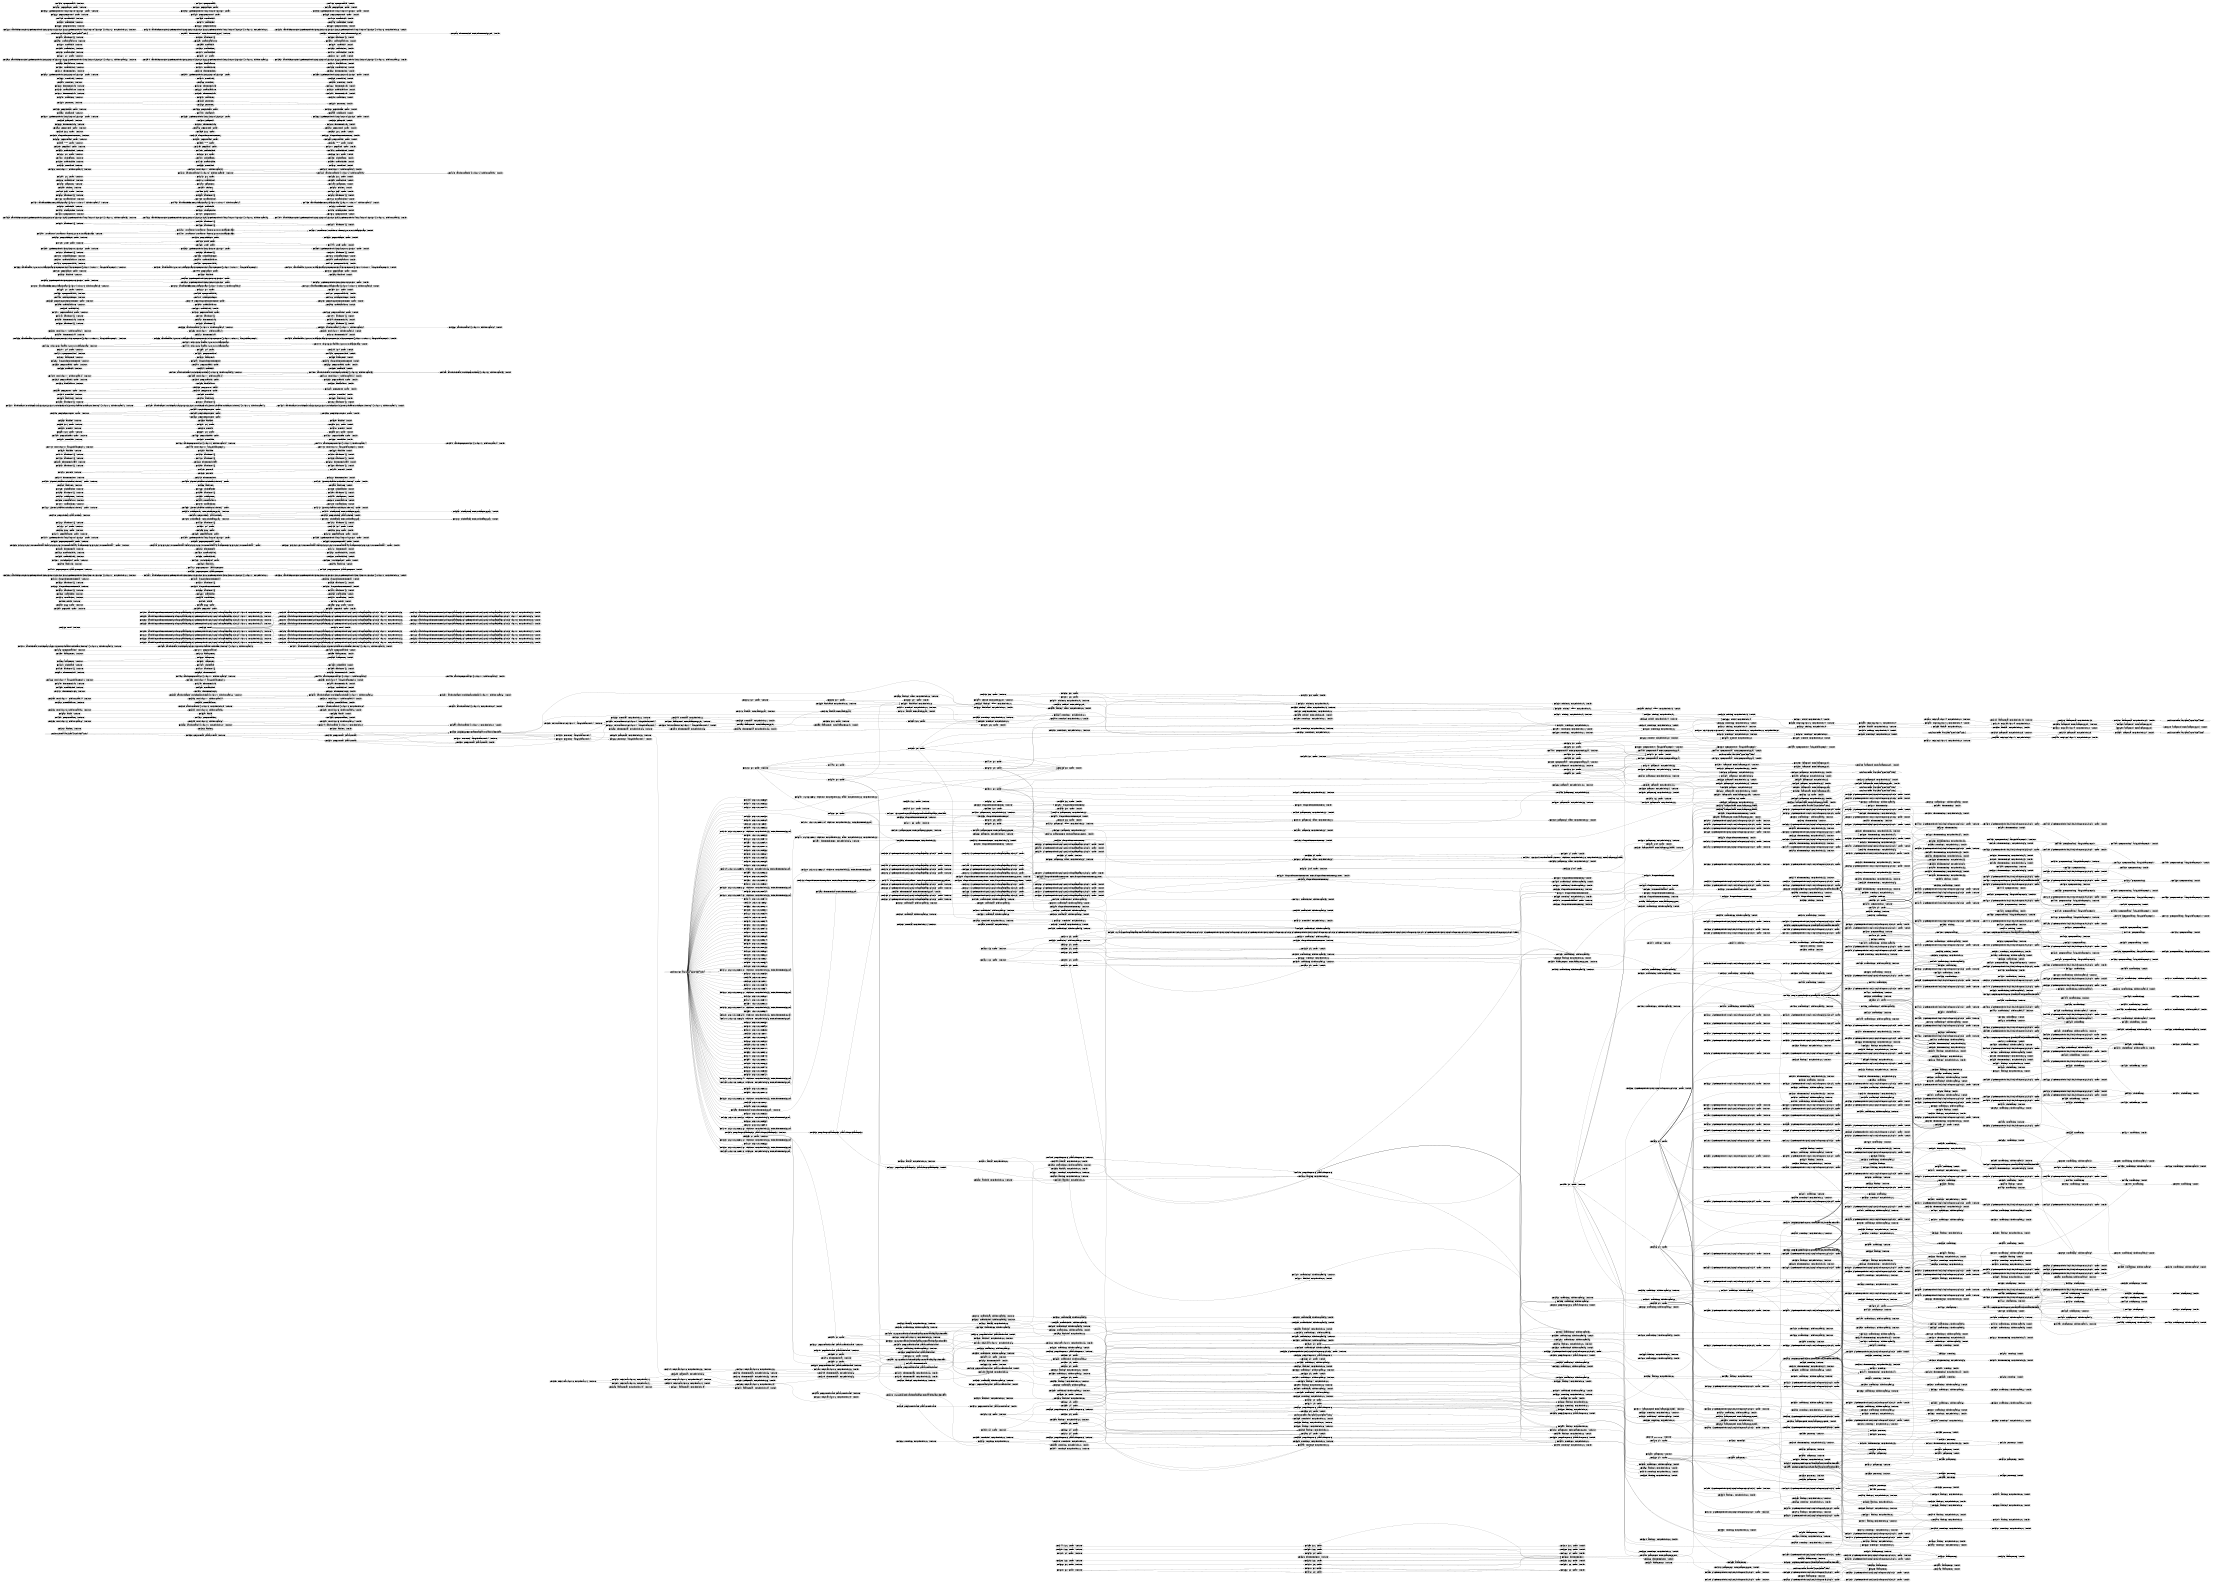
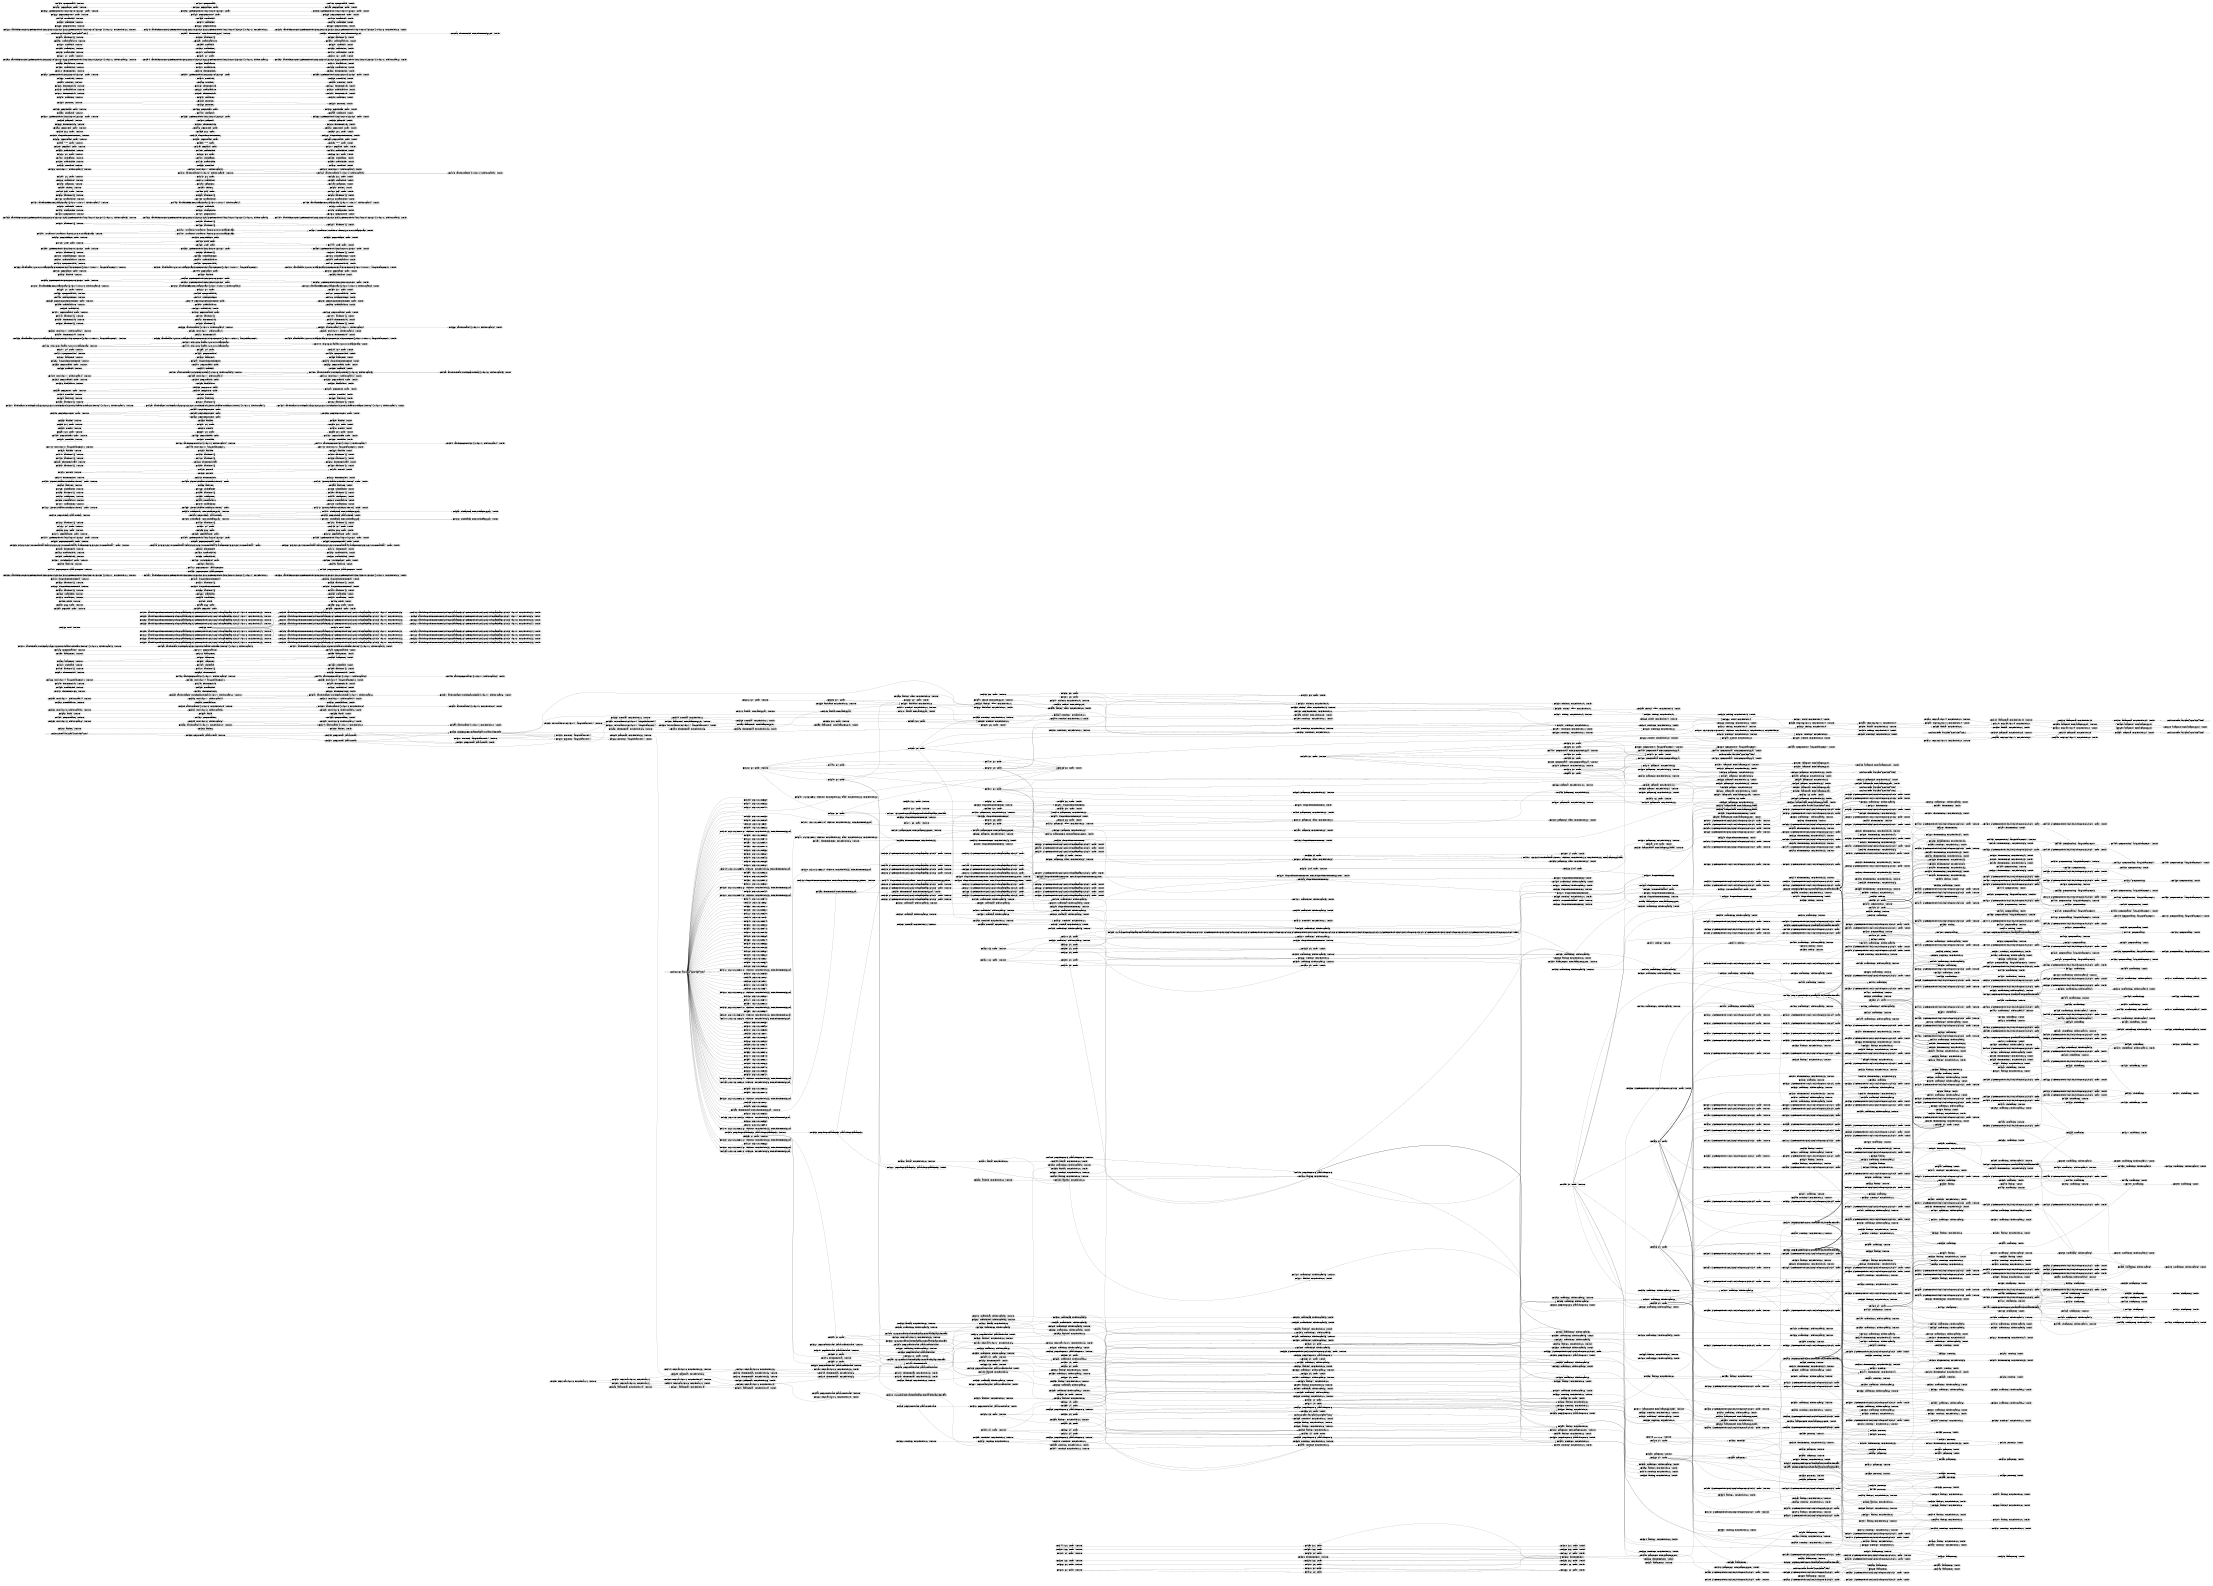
node "CE0x43b6560": removed
node "CE0x4394e60": text "*SummSink*" -> "*Function*"
